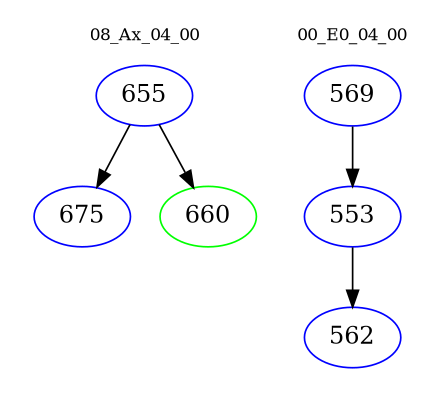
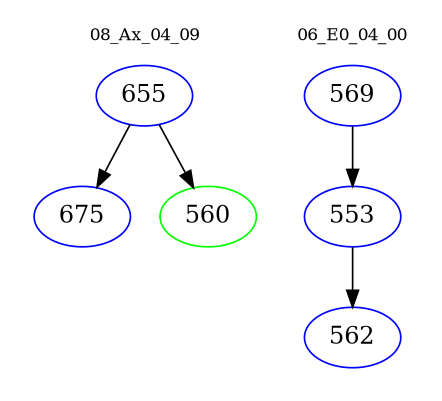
cluster "08_Ax_04_00": label "08_Ax_04_00" -> "08_Ax_04_09"
cluster "00_E0_04_00": label "00_E0_04_00" -> "06_E0_04_00"
node "660": label "660" -> "560"
